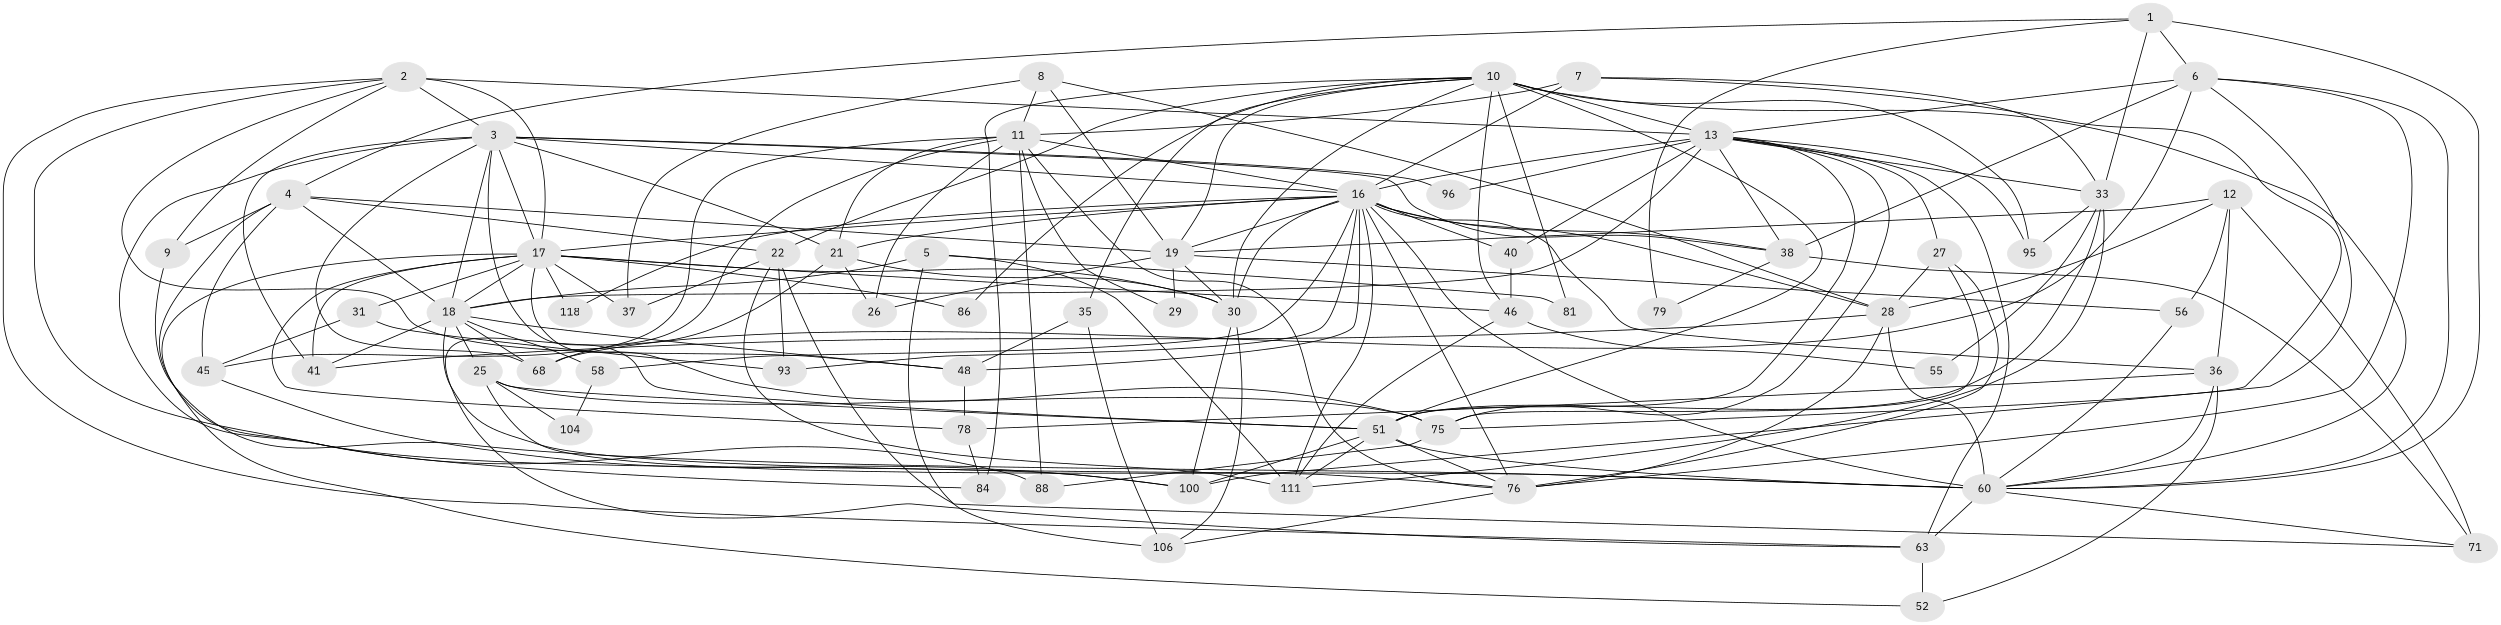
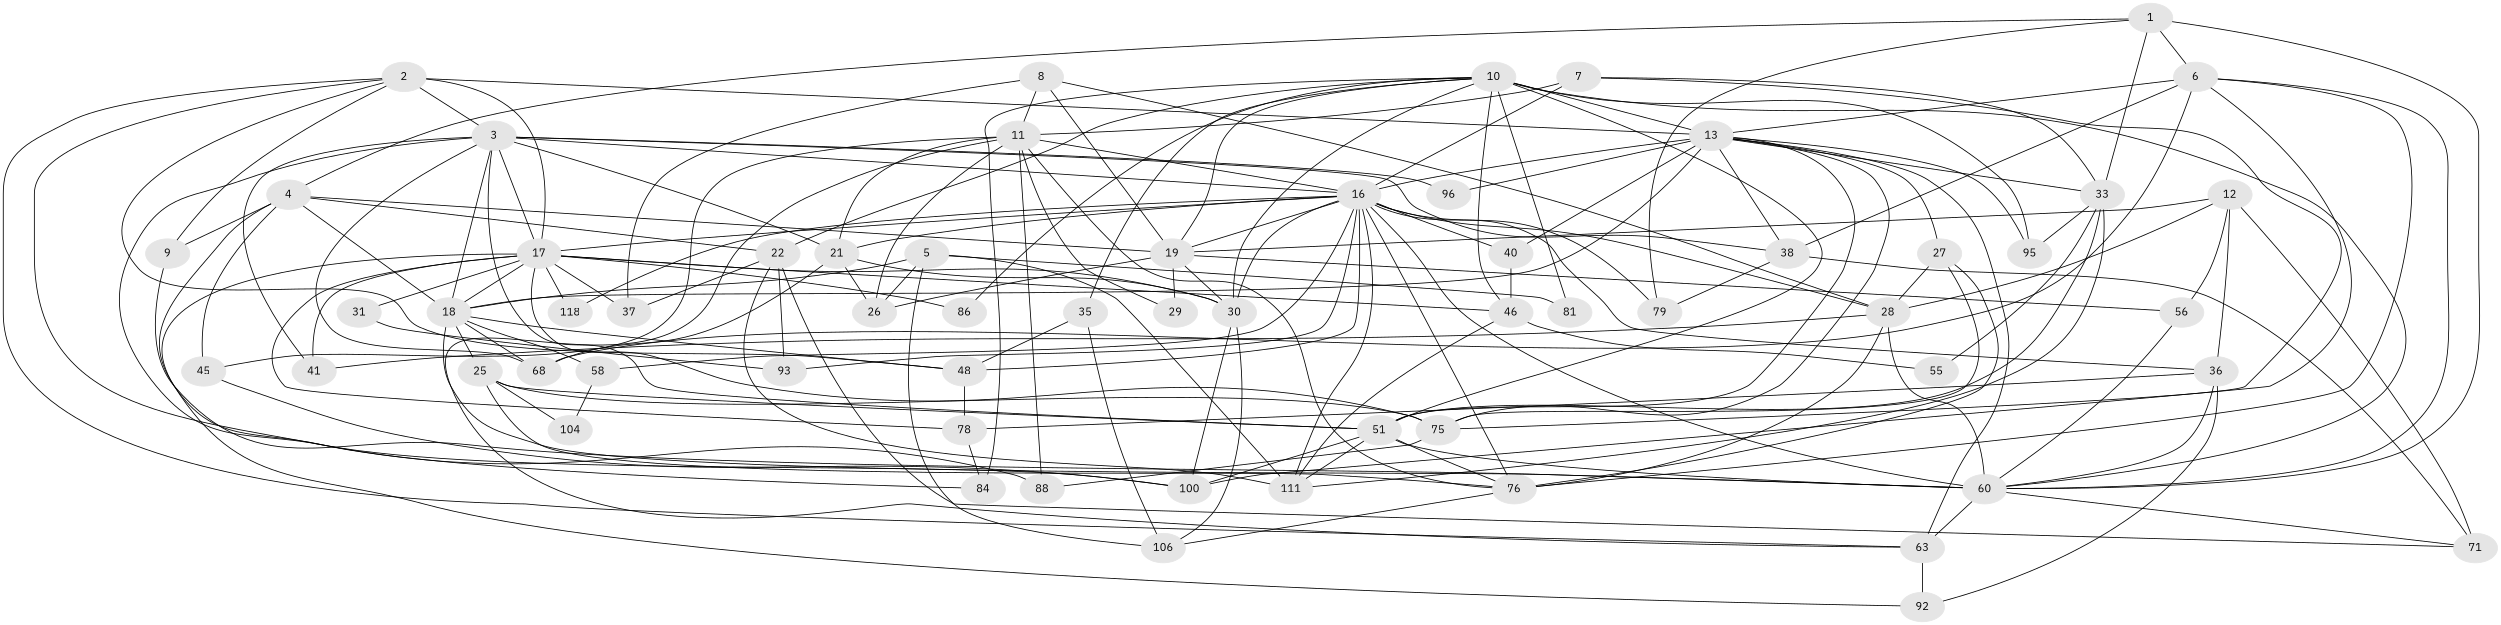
edge "16" -- "38": now "16" -- "79"
edge "5" -- "26": added
edge "18" -- "41": removed
edge "31" -- "45": removed
node "52": label "52" -> "92"
